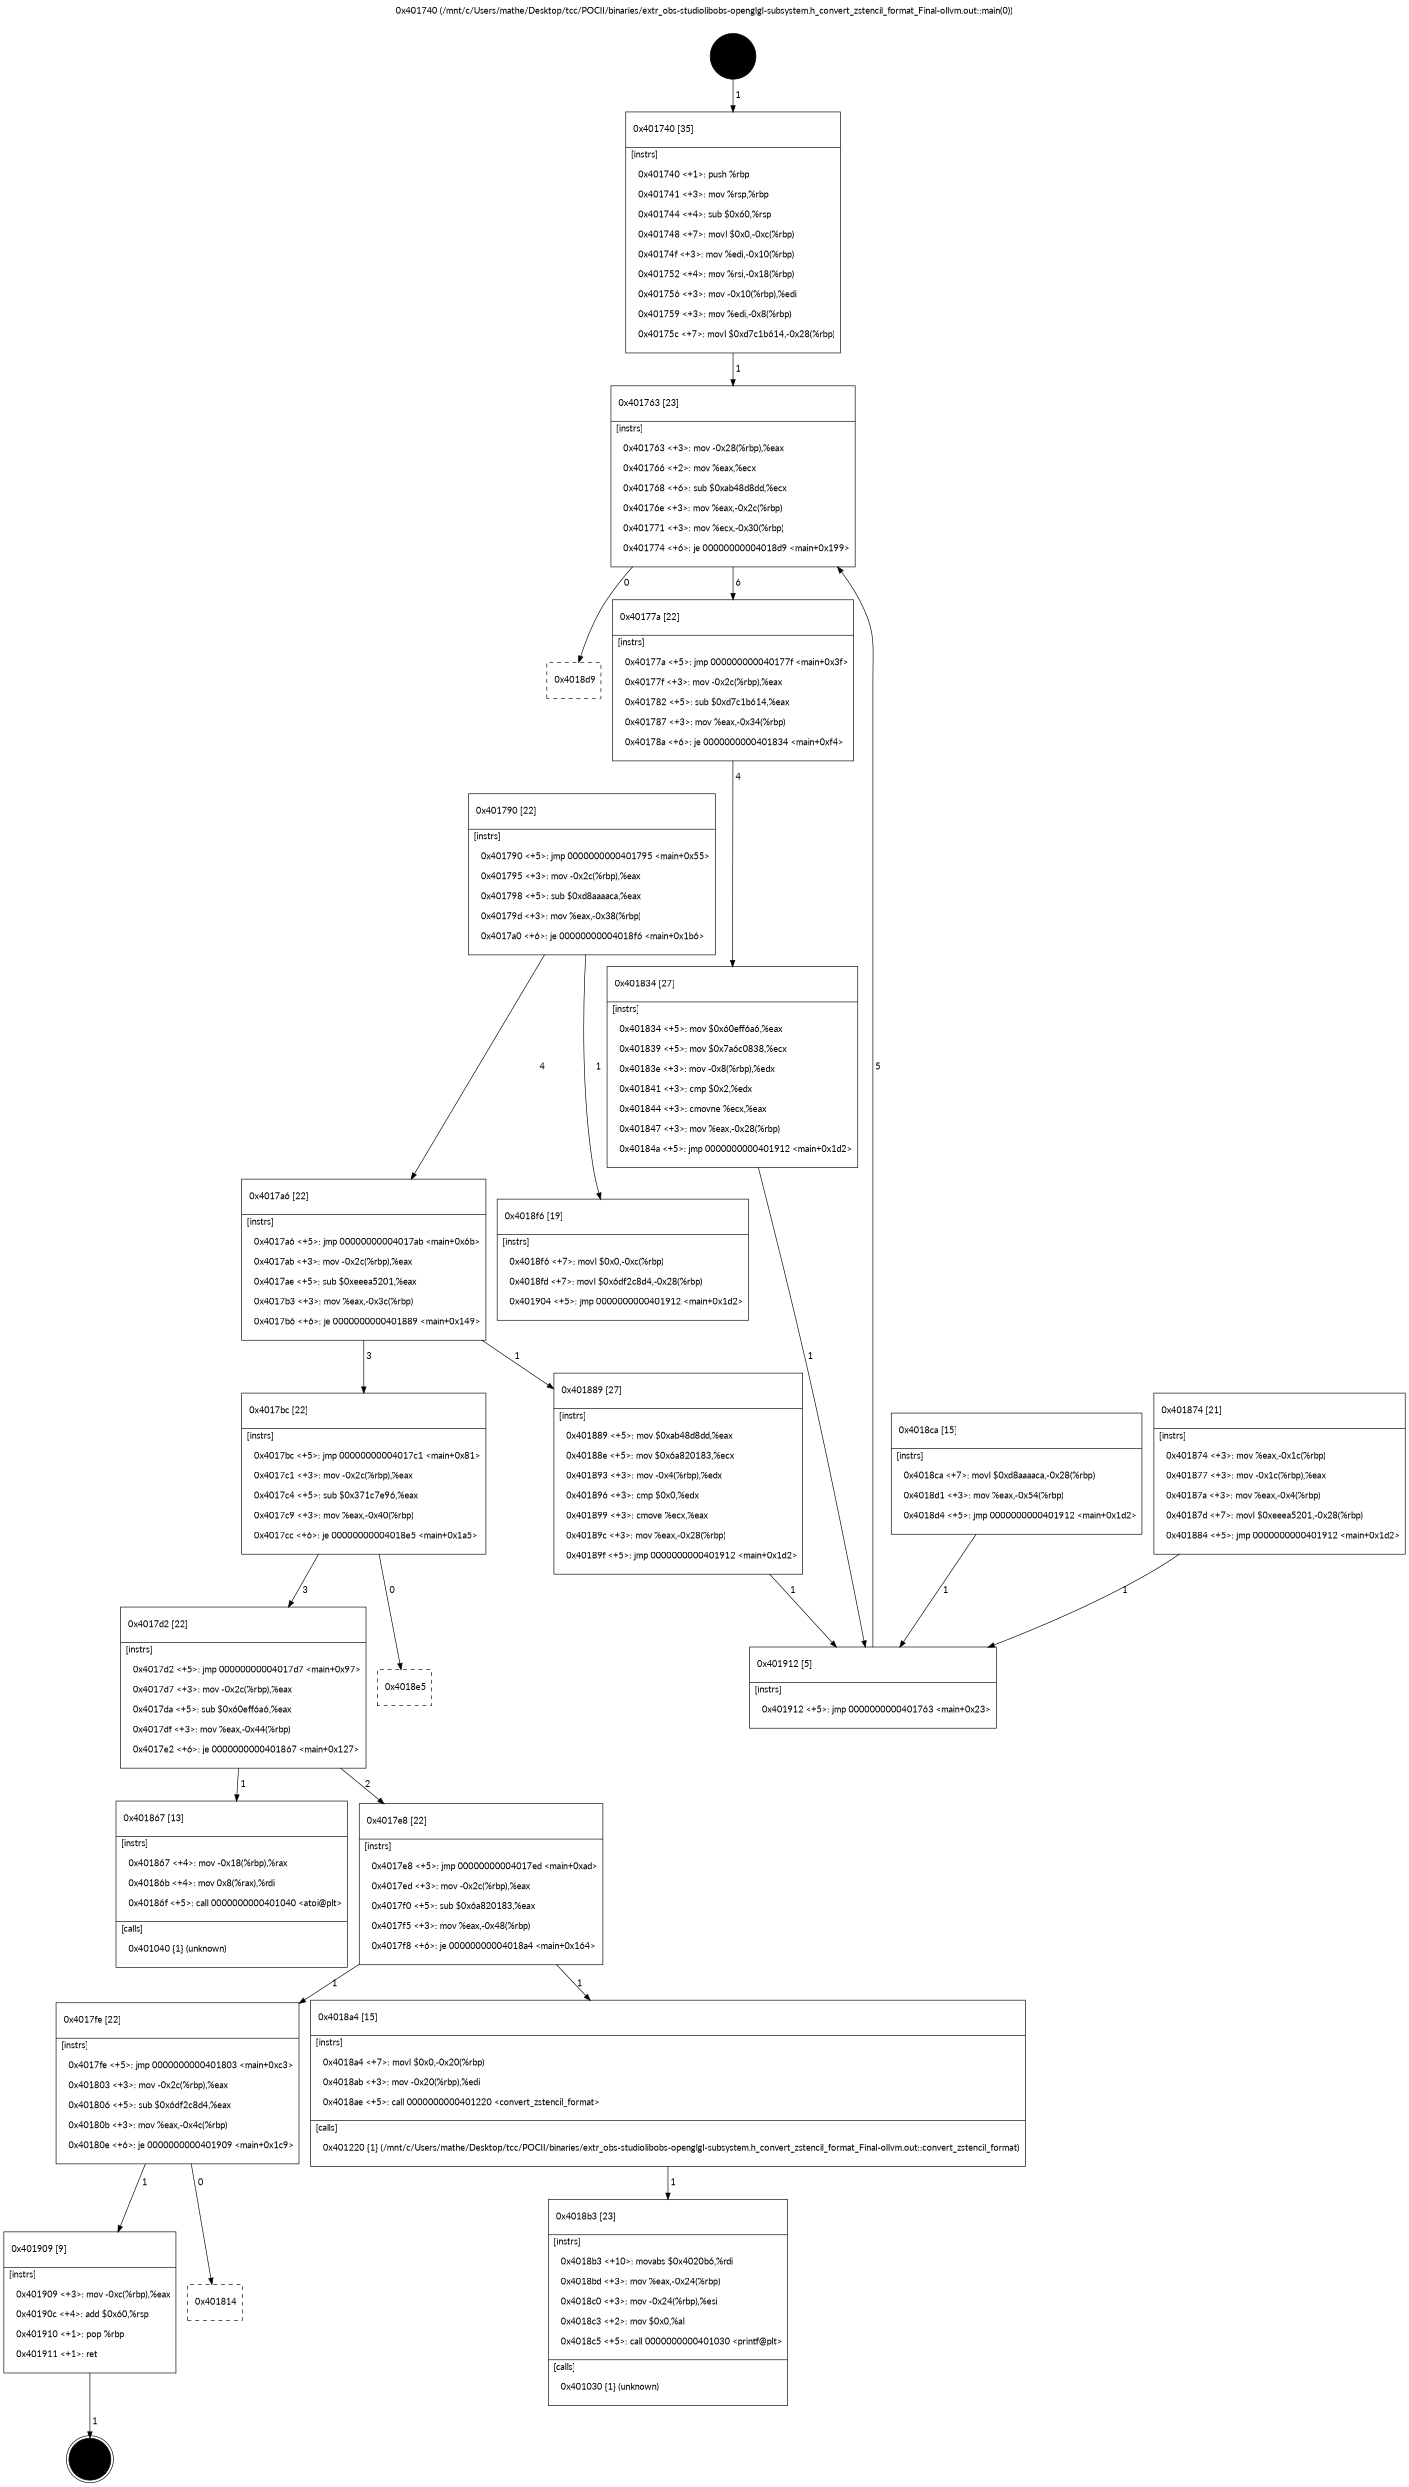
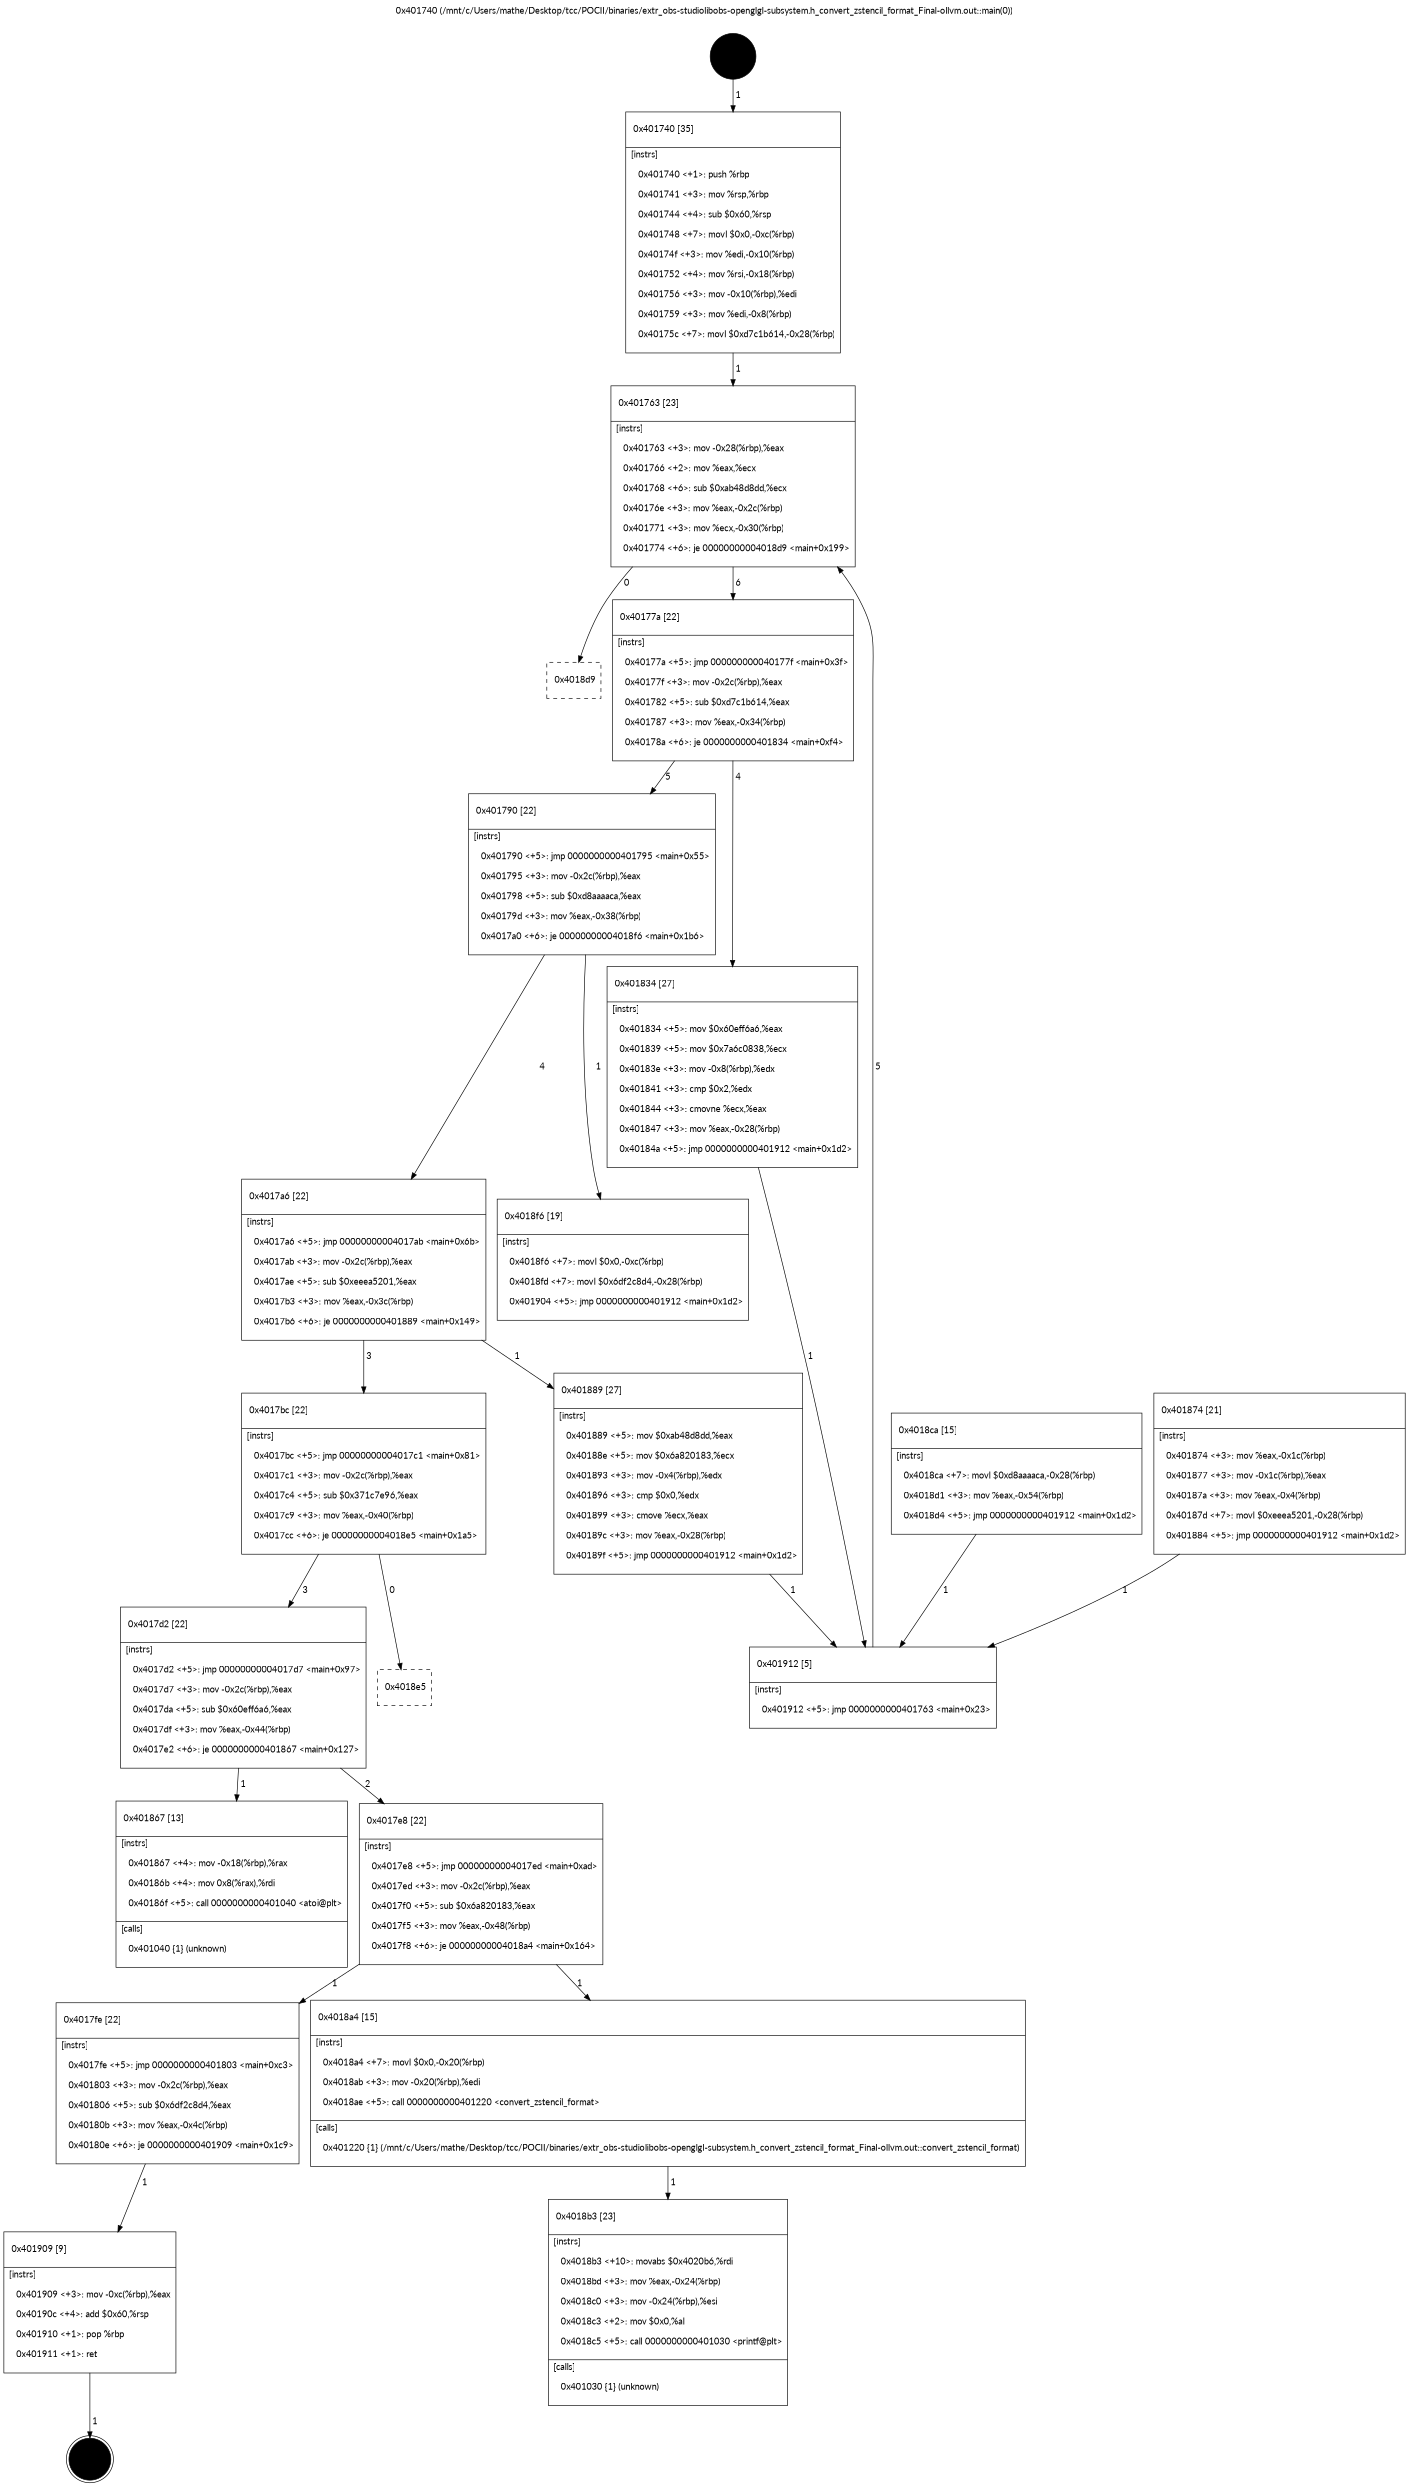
edge "0x40177a [22]" -> "0x401790 [22]": added, label "5"
node "0x401814": removed
